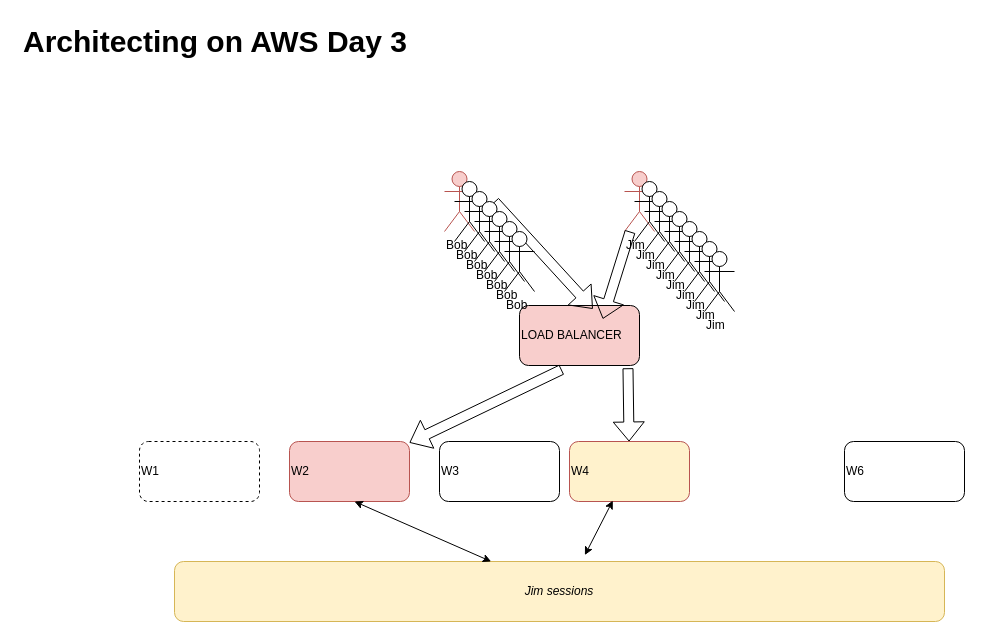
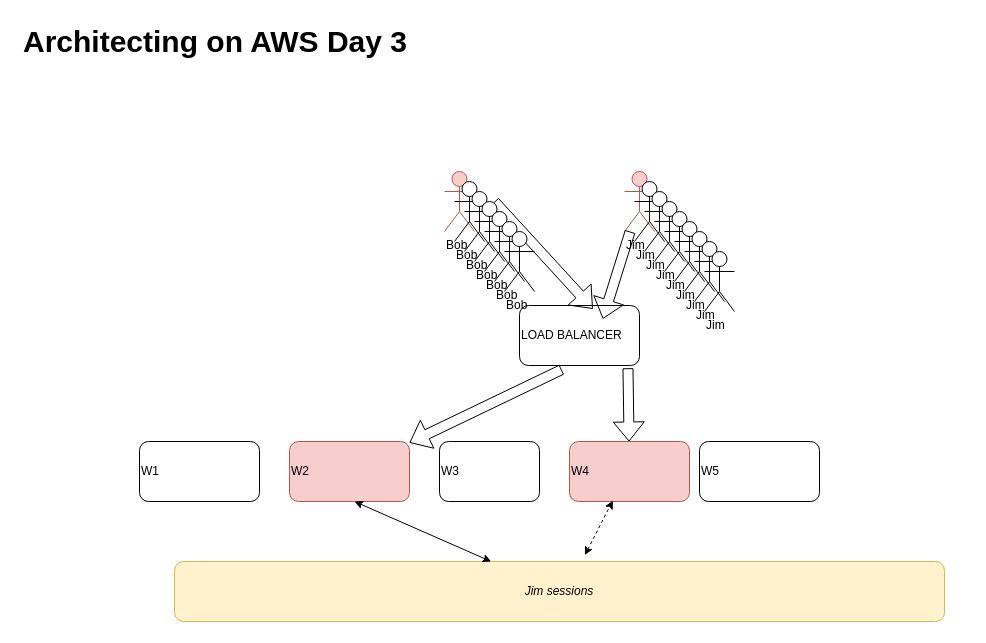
node "LOAD BALANCER": fillcolor #f8cecc -> #ffffff
node "W1": style dashed -> solid
node "W3": size 120x60 -> 100x60
node "W4": fillcolor #fff2cc -> #f8cecc
node "W5": added
node "W6": removed
edge "W4" -- "Jim sessions": style solid -> dashed
